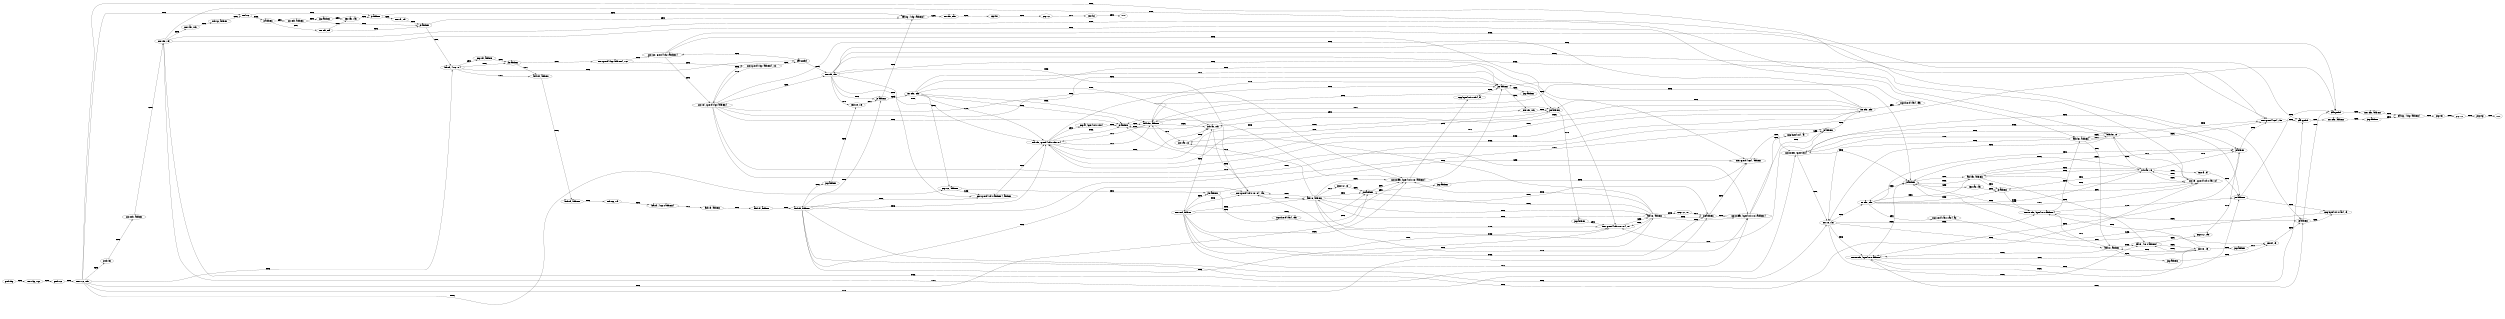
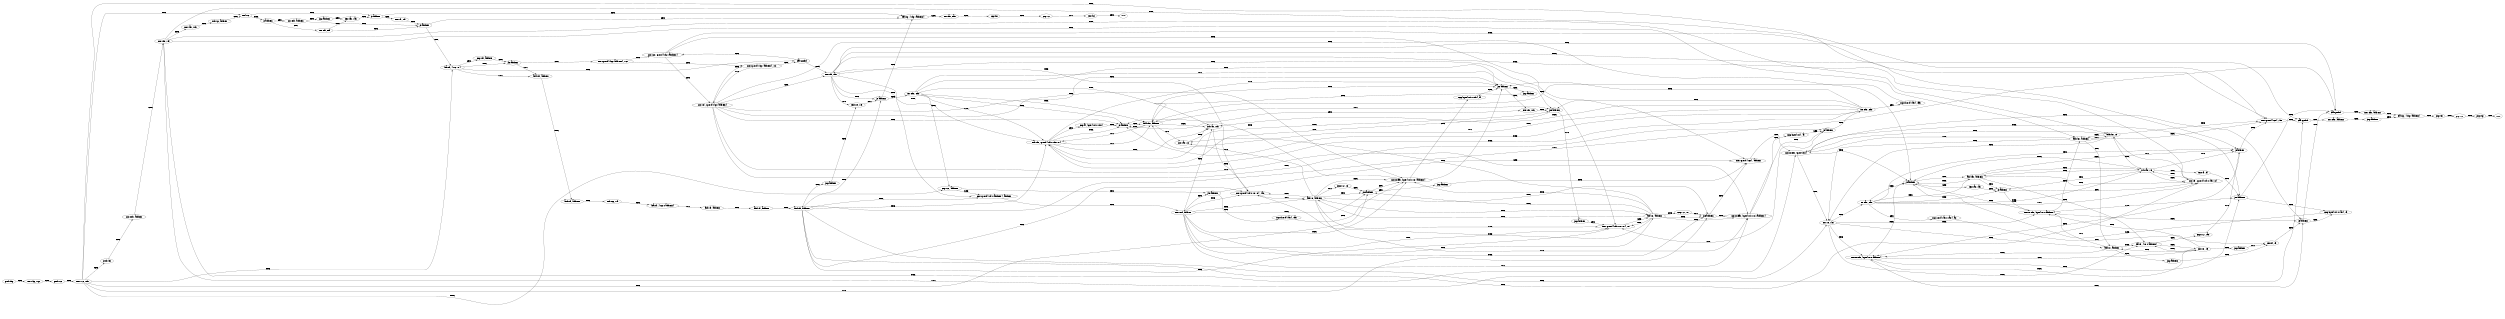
edge "mov qword [ rdi + address ] , address" -> "sub rdx , qword [ rdi + rdx * 8 ]": now "mov qword [ rdi + address ] , address" -> "mov r8d , address"
